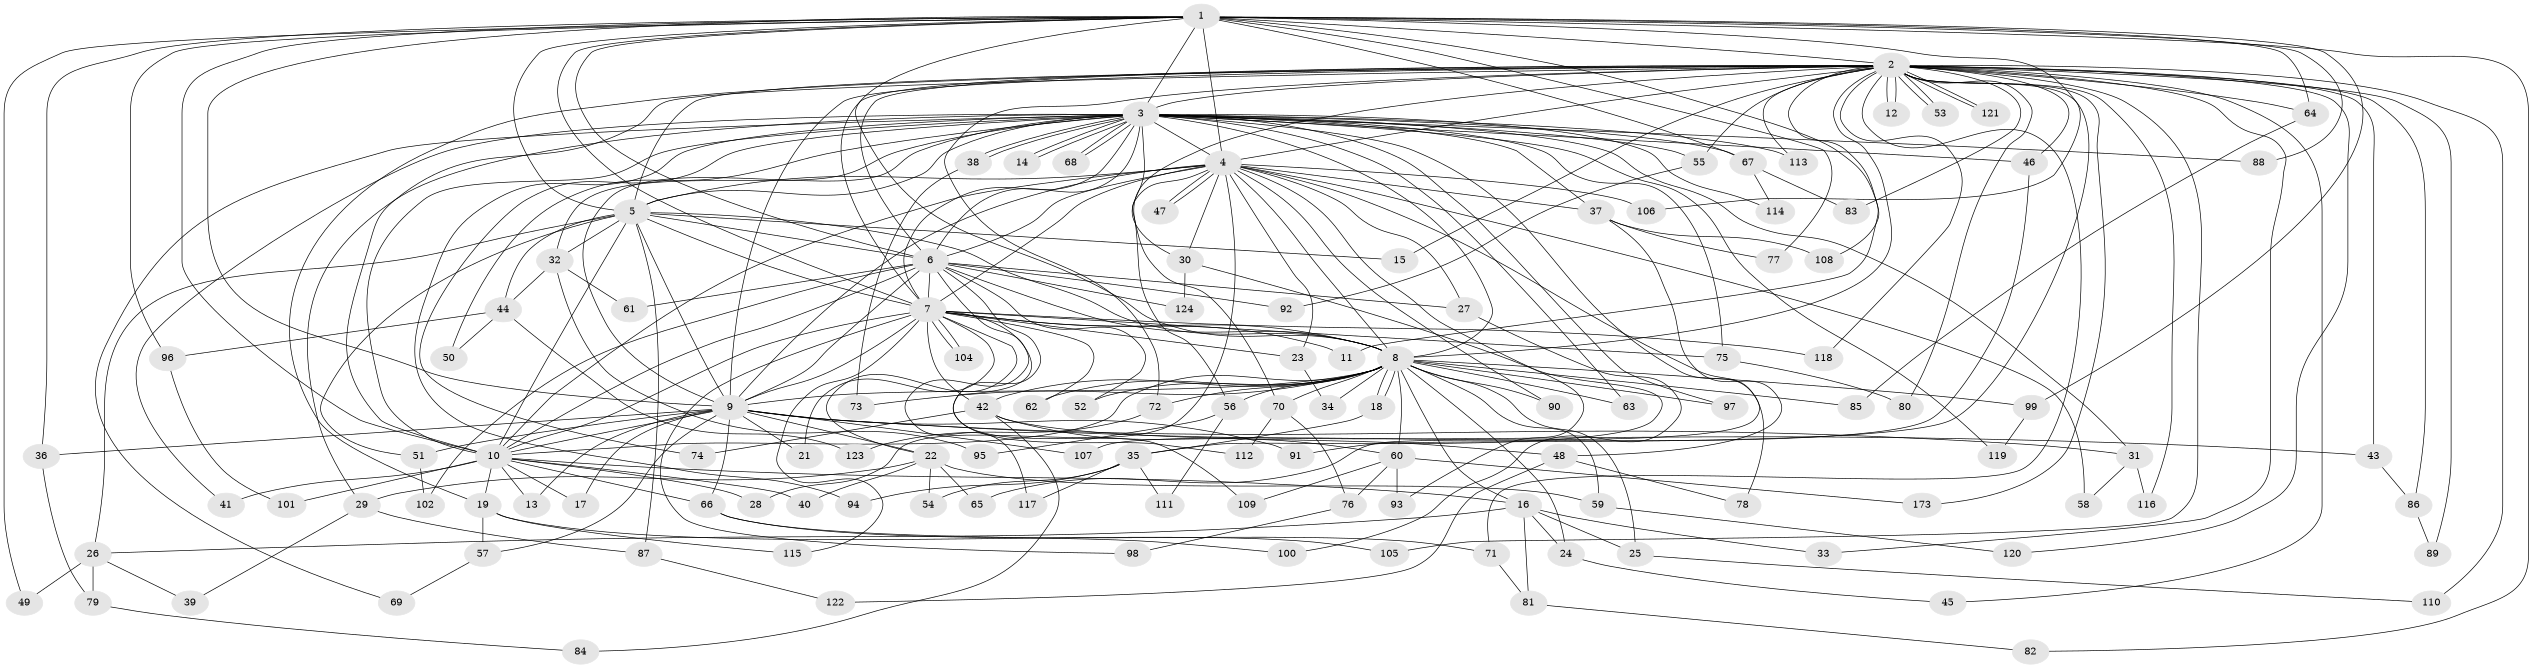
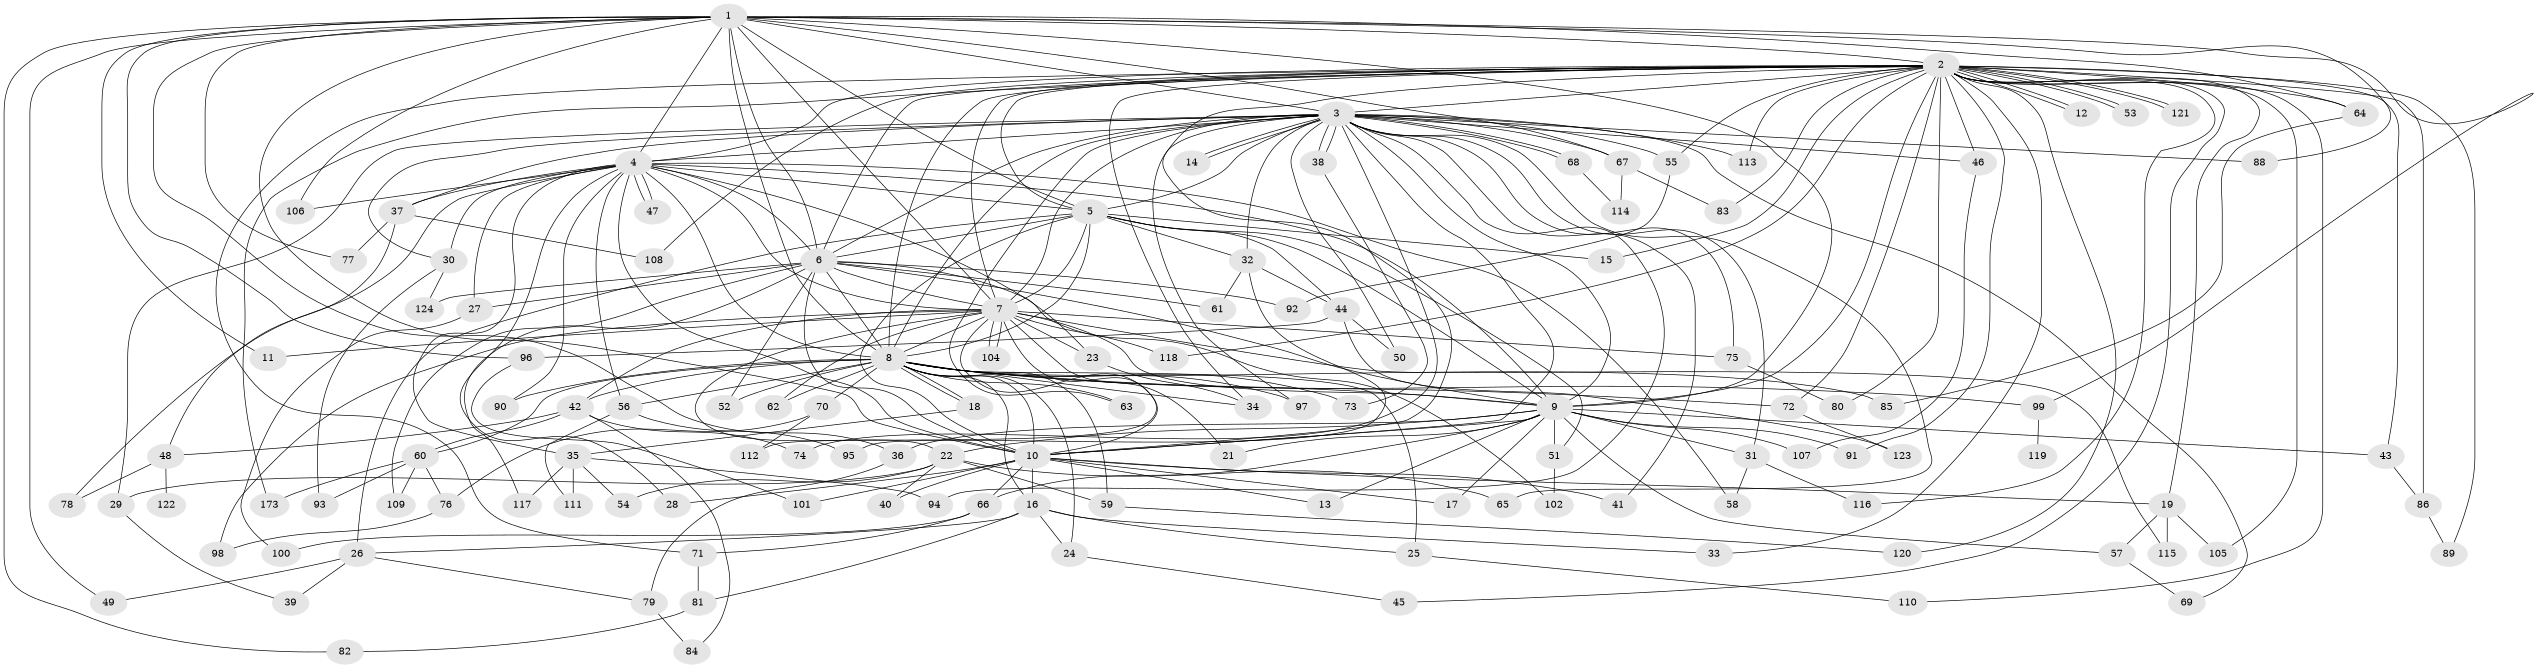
edge "2" -- "70": now "2" -- "34"
edge "3" -- "114": now "68" -- "114"
edge "3" -- "119": removed
node "87": removed
